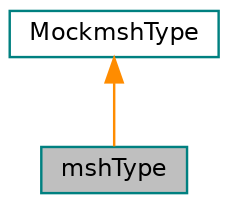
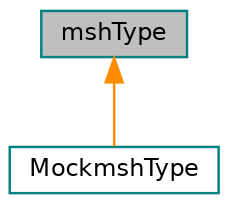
edge "mshType" -> "MockmshType": reversed
